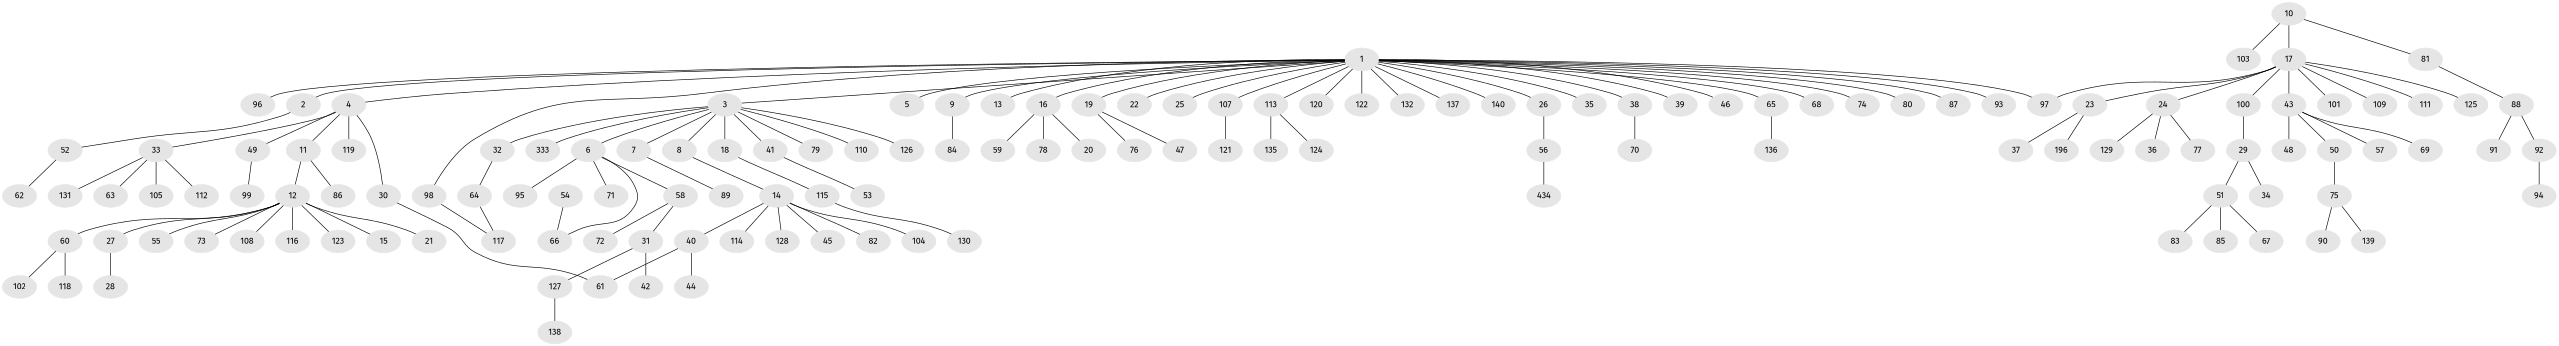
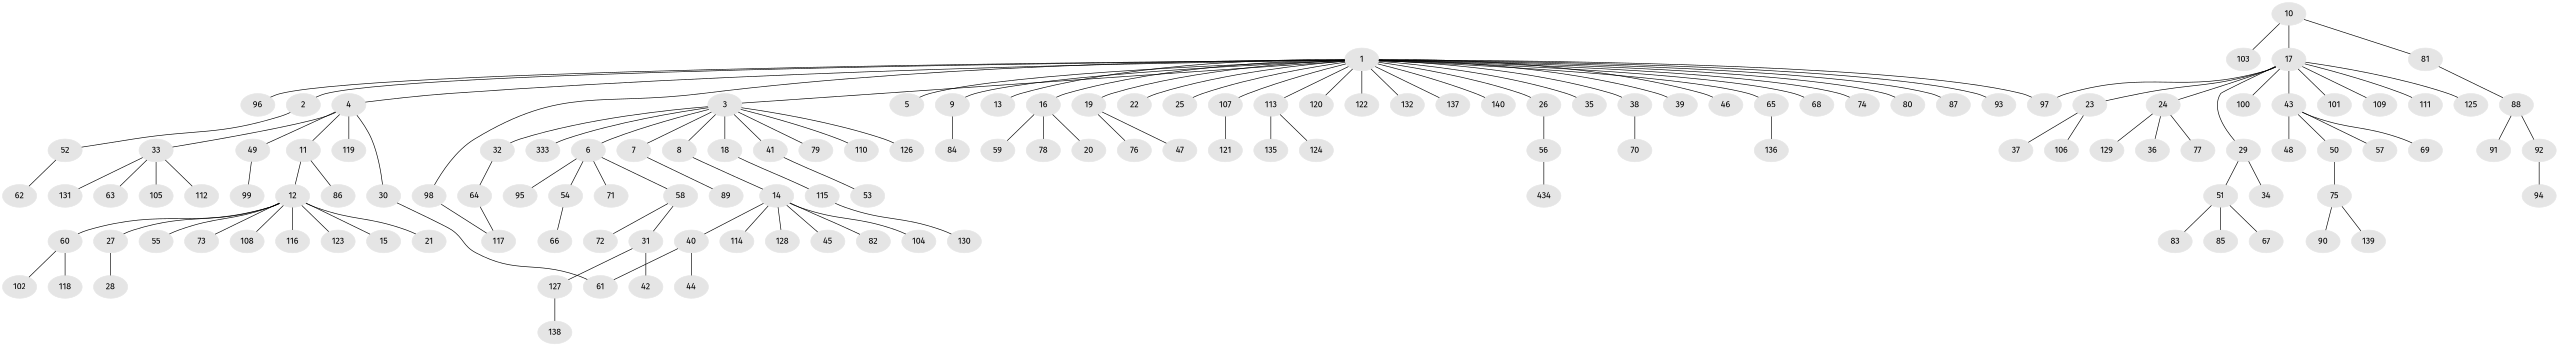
edge "100" -- "29": now "17" -- "29"
node "196": label "196" -> "106"
edge "6" -- "66": now "6" -- "54"
